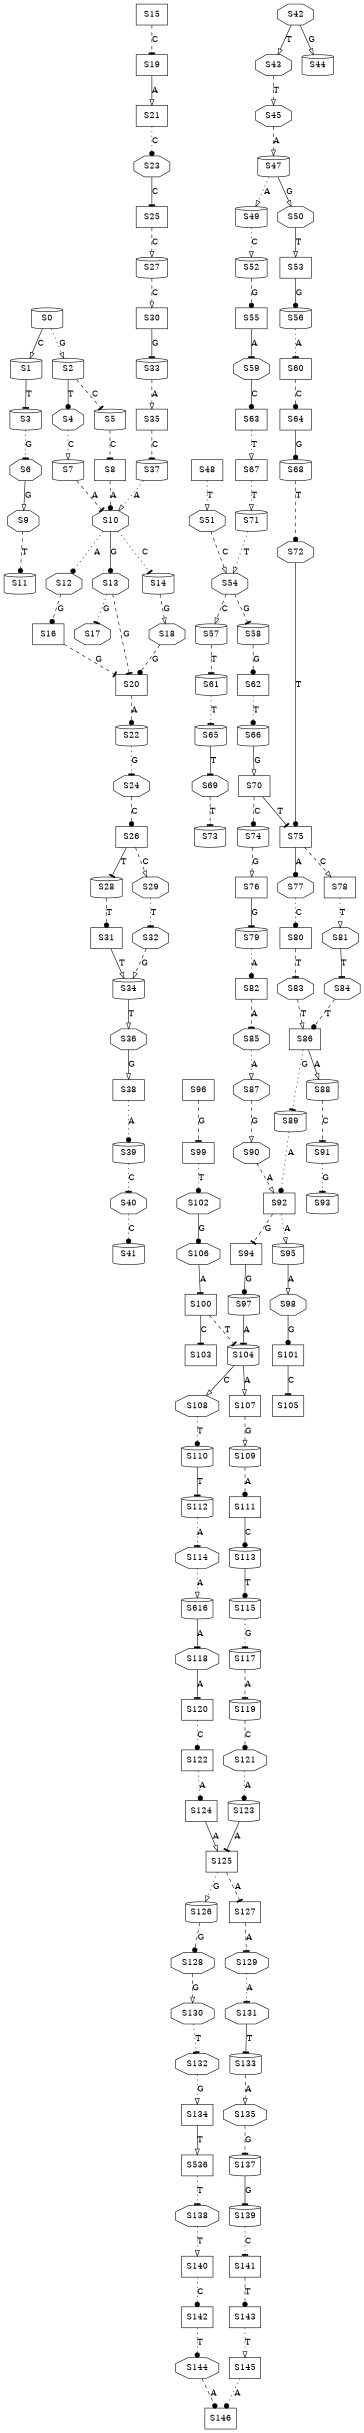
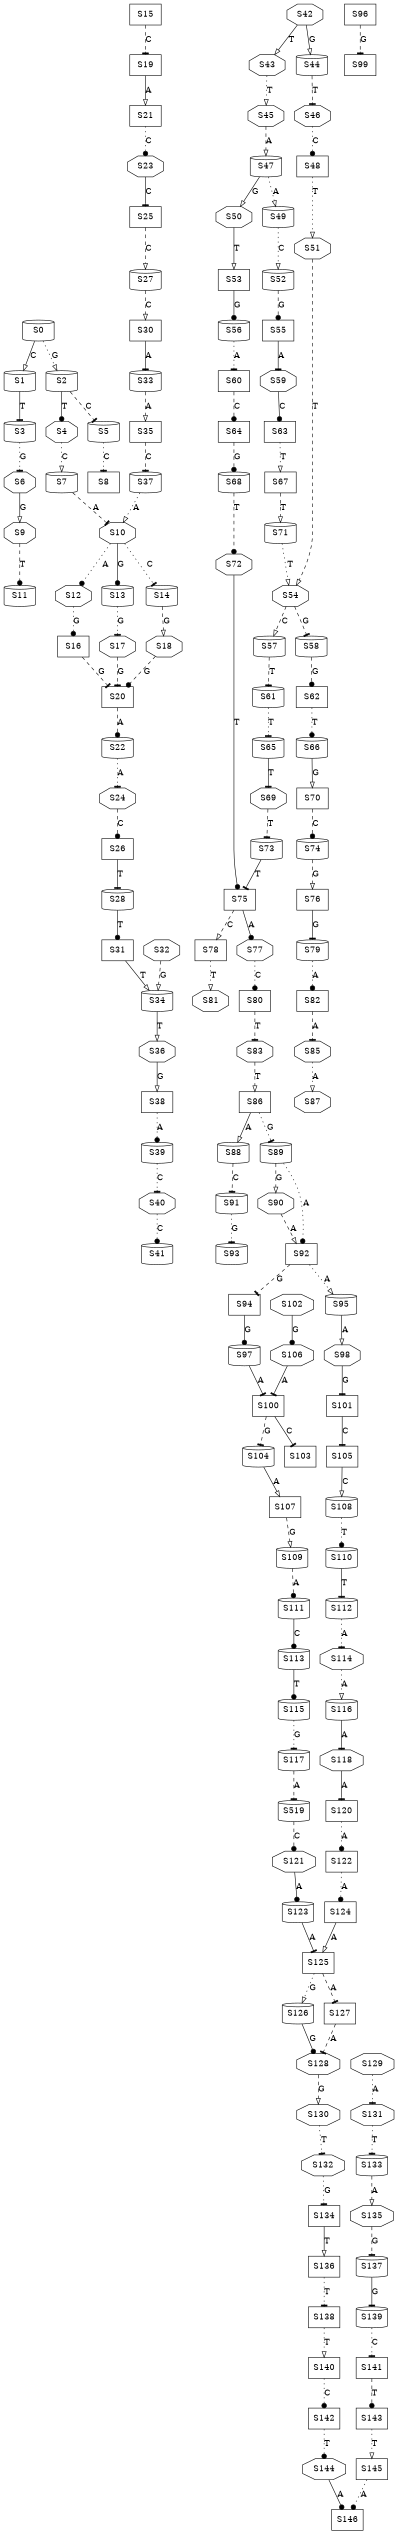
edge "S43" -> "S45": style dashed -> dotted
node "S46": added
edge "S30" -> "S33": label "G" -> "A"
edge "S5" -> "S8": style dashed -> dotted
edge "S64" -> "S68": style solid -> dashed
edge "S8" -> "S10": removed, label "A"
edge "S67" -> "S71": style dotted -> dashed
edge "S51" -> "S54": label "C" -> "T"
node "S13": shape octagon -> cylinder
edge "S12" -> "S16": style dashed -> dotted
edge "S13" -> "S20": now "S17" -> "S20"
edge "S22" -> "S24": label "G" -> "A"
edge "S70" -> "S75": now "S73" -> "S75"
node "S29": removed
edge "S28" -> "S31": style dashed -> solid
node "S84": removed
edge "S87" -> "S90": now "S89" -> "S90"
edge "S99" -> "S102": removed, label "T"
edge "S98" -> "S101": arrowhead dot -> tee
edge "S97" -> "S104": now "S97" -> "S100"
edge "S100" -> "S104": label "T" -> "G"
edge "S104" -> "S108": now "S105" -> "S108"
node "S108": shape octagon -> cylinder
node "S111": shape box -> cylinder
node "S616": label "S616" -> "S116"
node "S119": label "S119" -> "S519"
edge "S120" -> "S122": label "C" -> "A"
edge "S121" -> "S123": style dotted -> solid
edge "S126" -> "S128": style dashed -> solid
edge "S127" -> "S129": now "S127" -> "S128"
edge "S131" -> "S133": style solid -> dotted
edge "S132" -> "S134": arrowhead onormal -> tee
node "S536": label "S536" -> "S136"
node "S138": shape octagon -> box
edge "S144" -> "S146": style dashed -> solid
